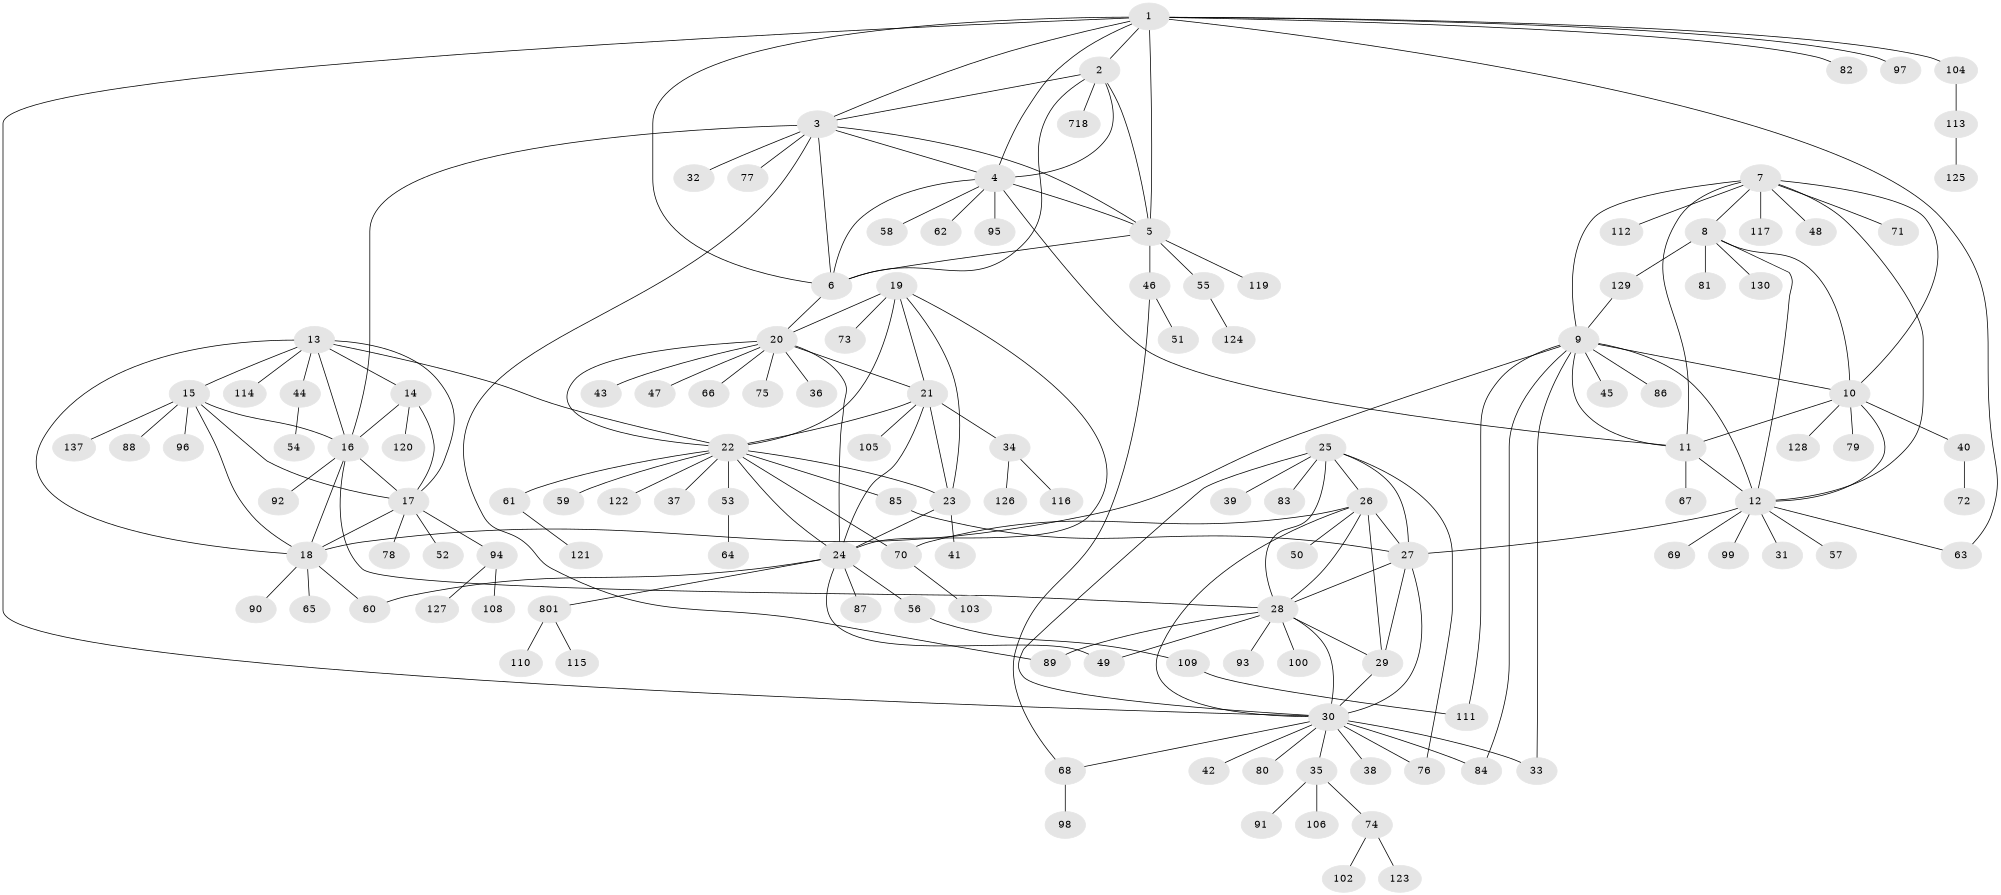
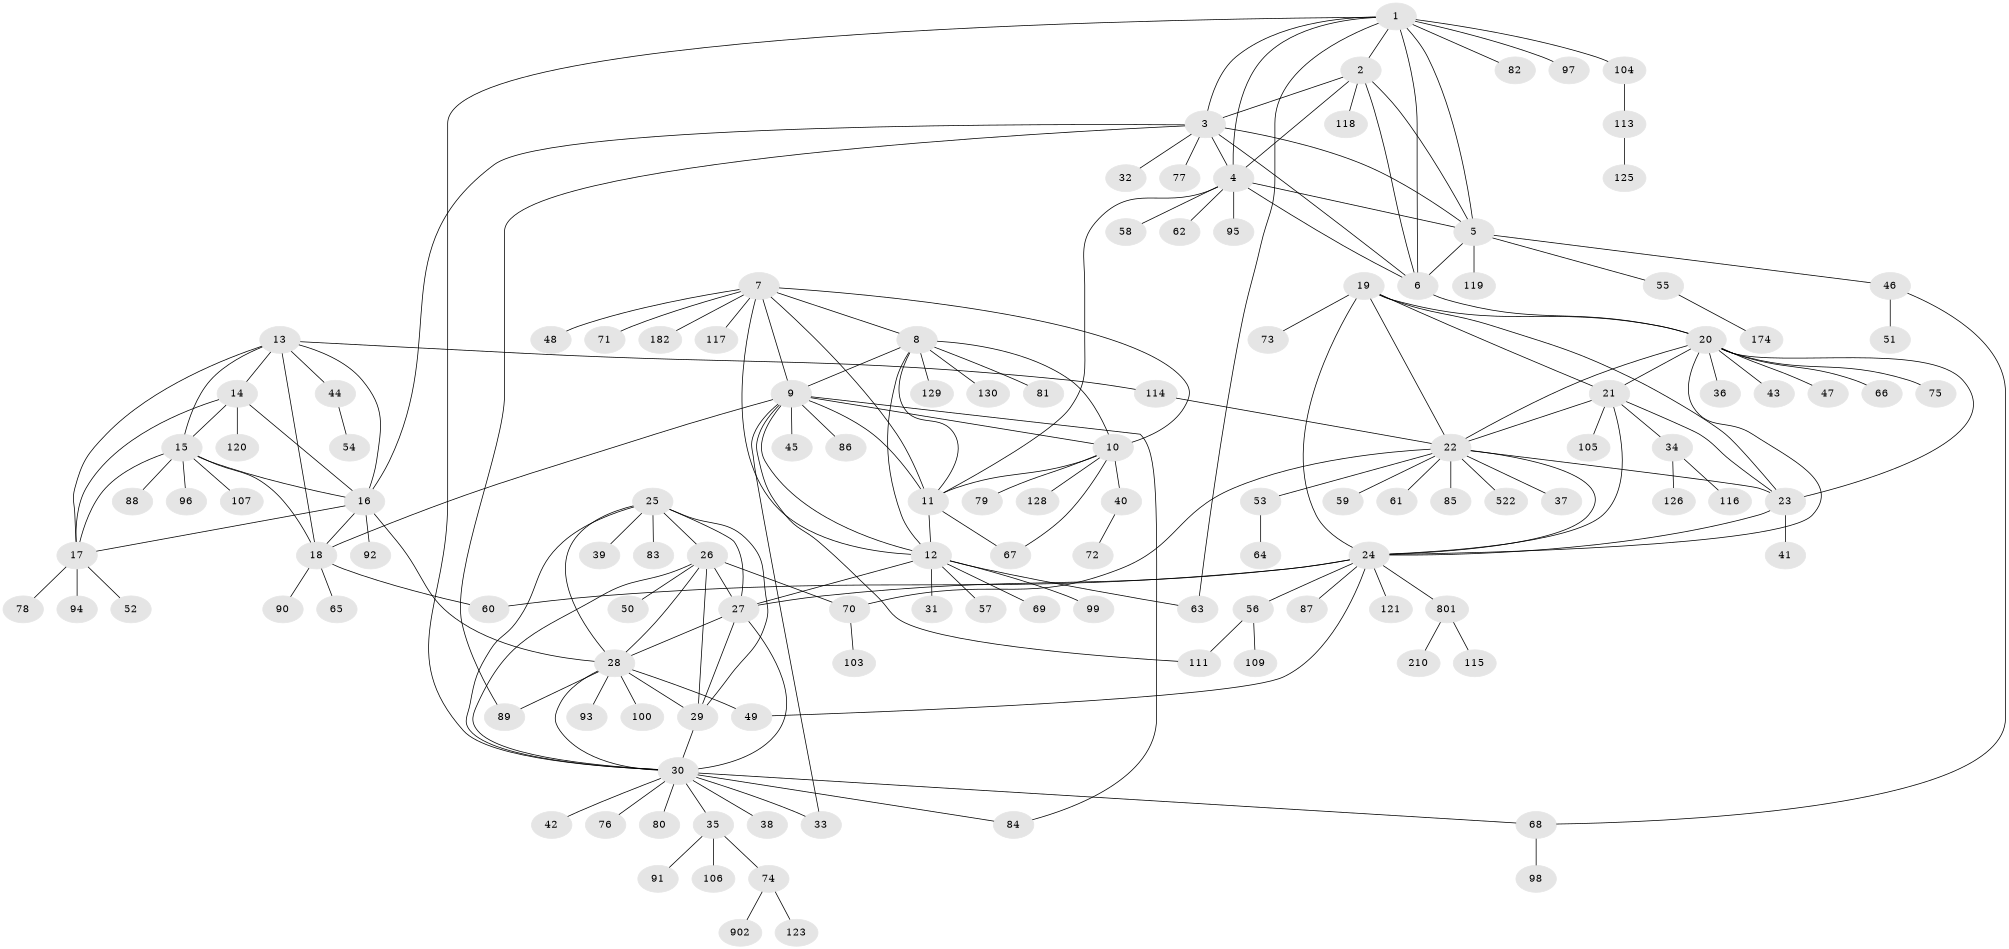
node "718": label "718" -> "118"
node "112": label "112" -> "182"
edge "129" -- "9": now "8" -- "9"
node "124": label "124" -> "174"
edge "20" -- "23": added
edge "13" -- "22": now "114" -- "22"
edge "14" -- "15": added
edge "8" -- "11": added
node "137": label "137" -> "107"
edge "10" -- "12": now "10" -- "67"
node "122": label "122" -> "522"
edge "61" -- "121": now "24" -- "121"
edge "17" -- "18": removed
edge "85" -- "27": now "24" -- "27"
edge "25" -- "76": now "25" -- "29"
node "127": removed
node "108": removed
node "110": label "110" -> "210"
edge "109" -- "111": now "56" -- "111"
node "102": label "102" -> "902"
